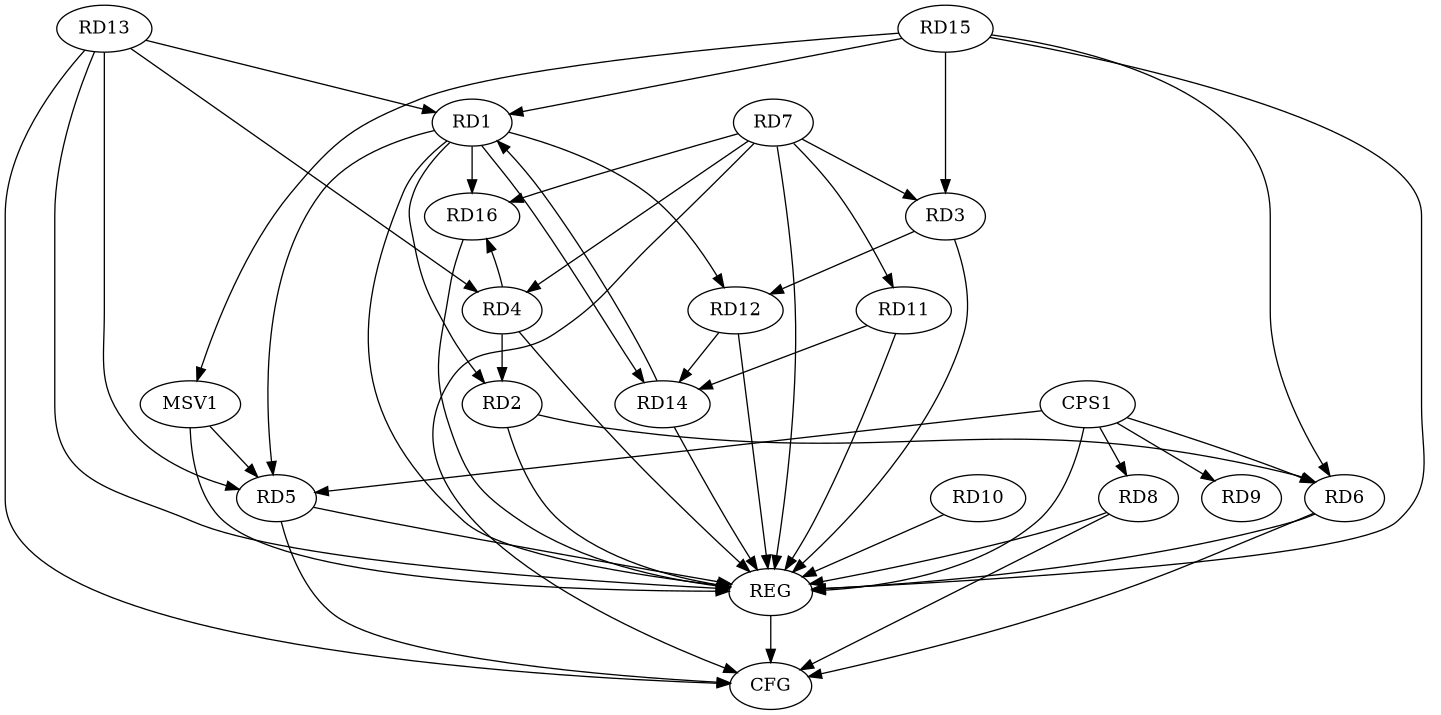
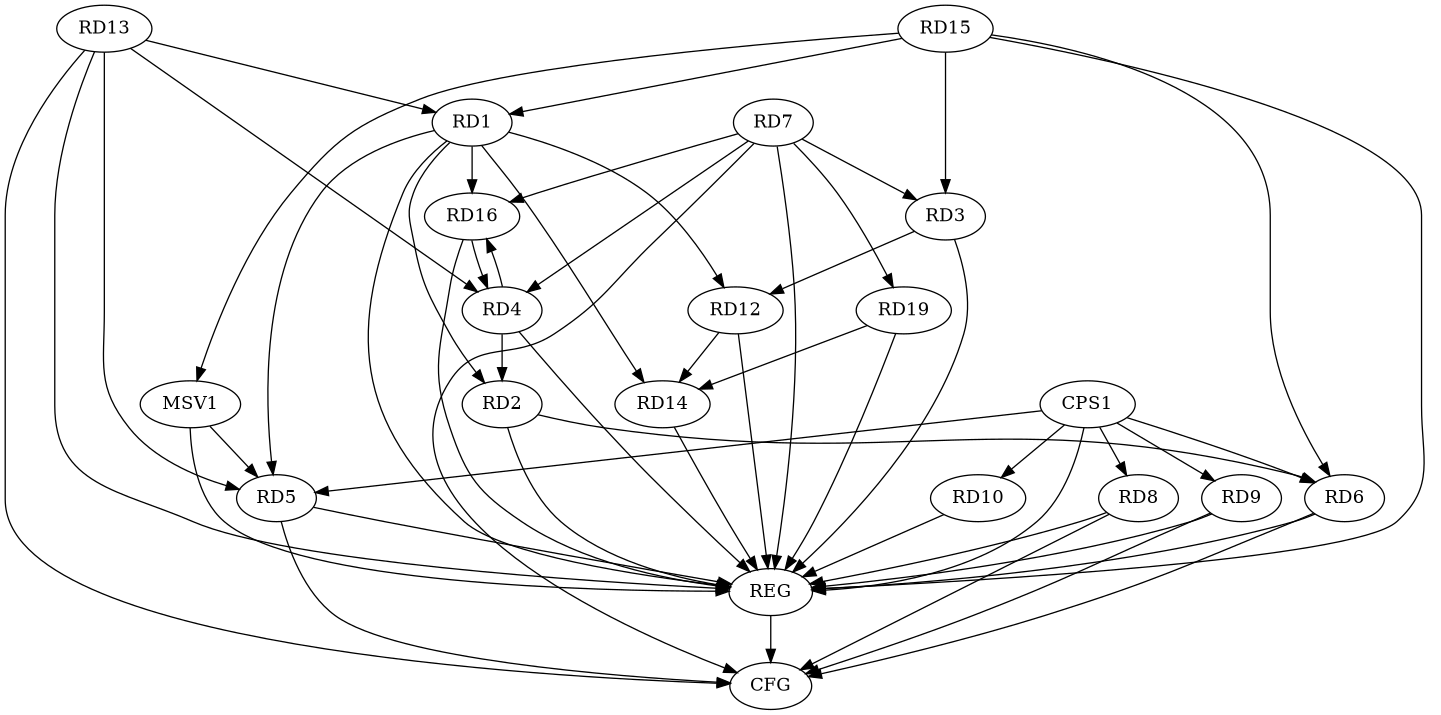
edge "RD16" -> "RD4": added
edge "RD14" -> "RD1": removed
node "RD11": label "RD11" -> "RD19"
edge "CPS1" -> "RD10": added
edge "RD9" -> "REG": added
edge "RD9" -> "CFG": added
